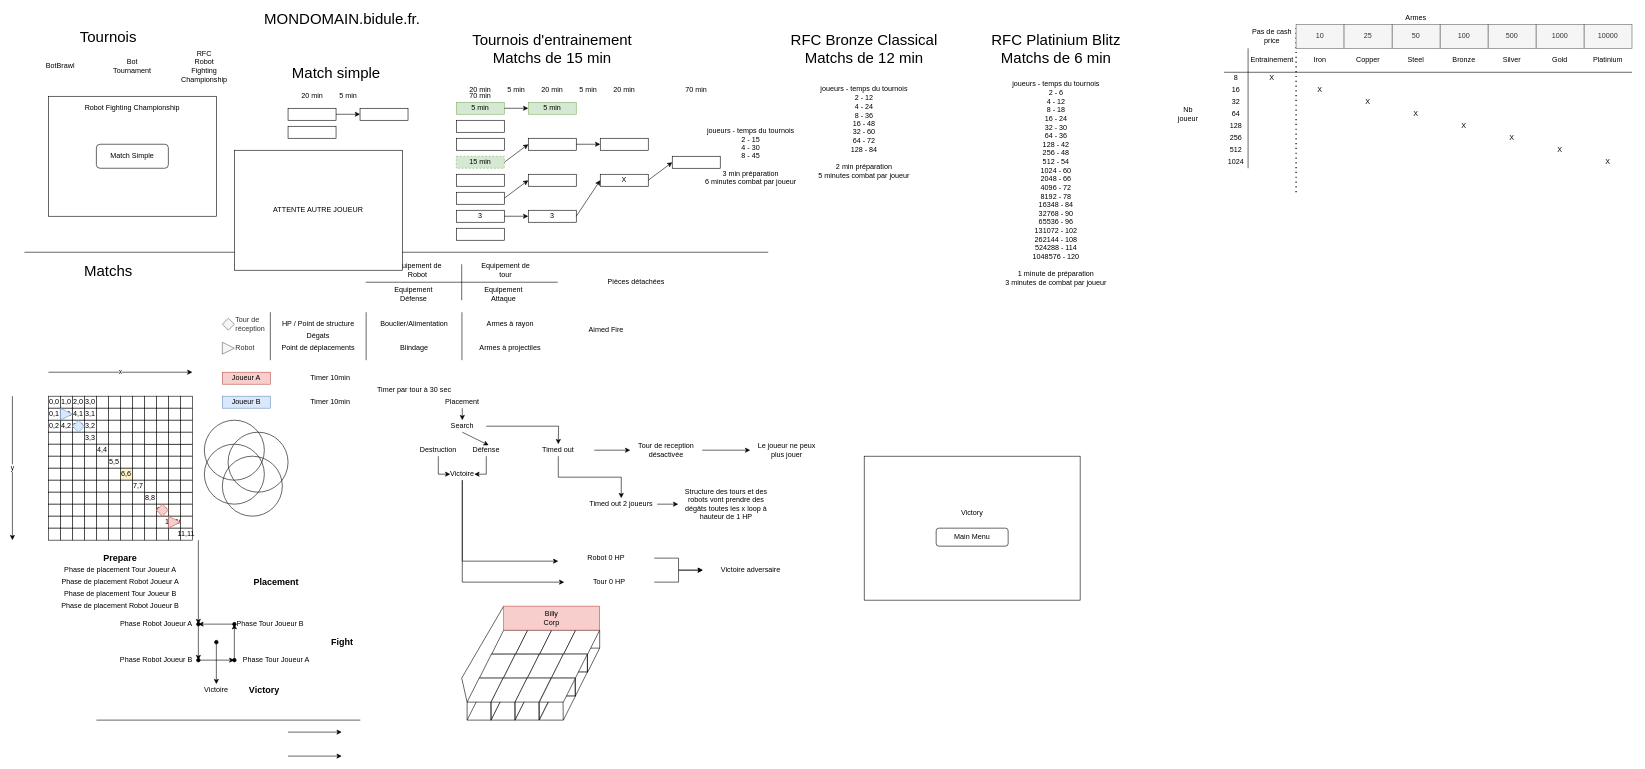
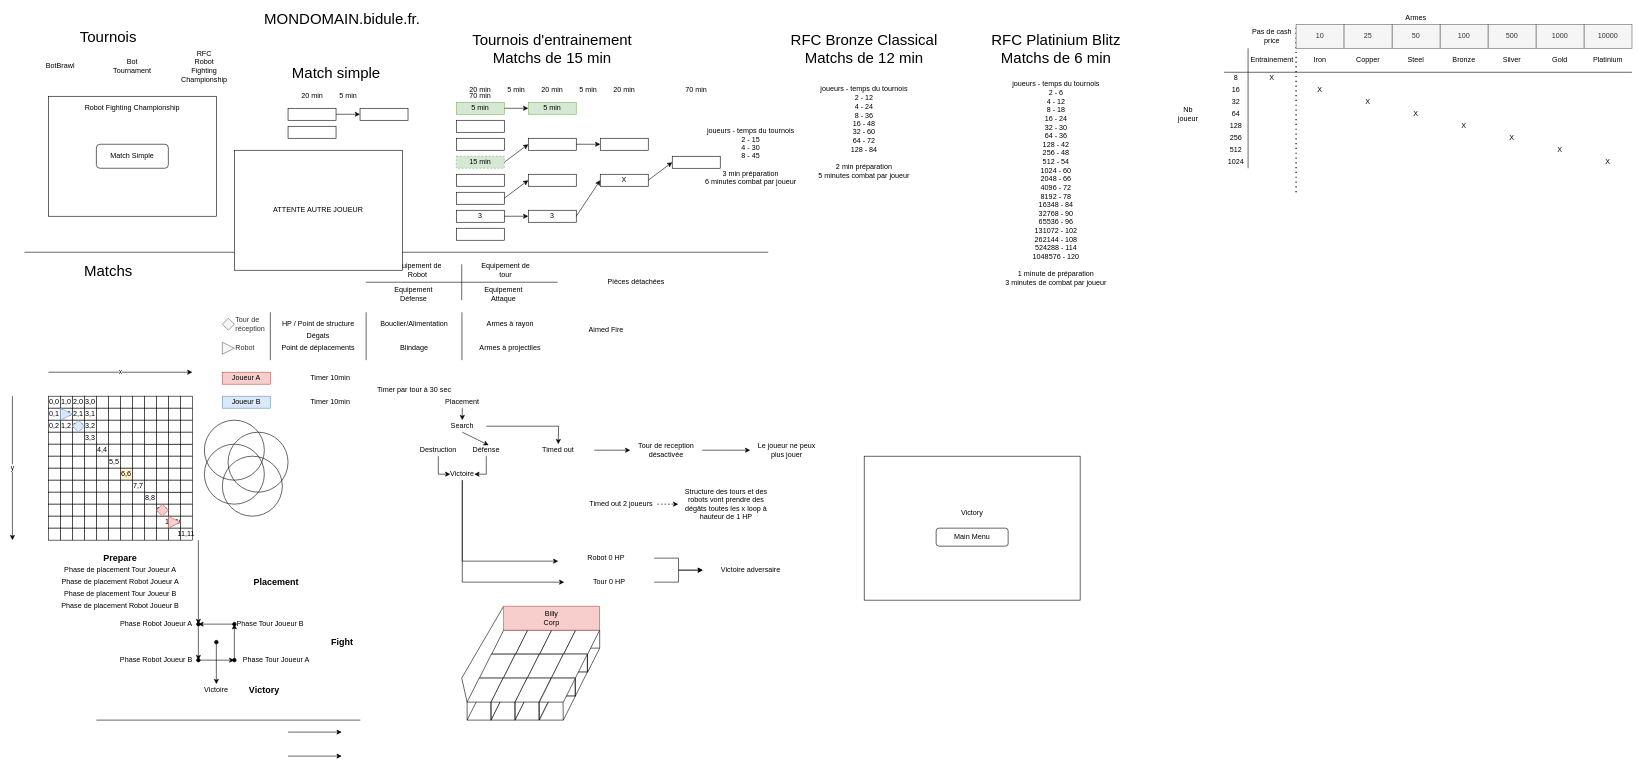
node "4,1": label "4,1" -> "2,1"
node "4,2": label "4,2" -> "1,2"
edge "Timed out" -> "Timed out 2 joueurs": removed
edge "Timed out 2 joueurs" -> "Structure des tours et des robots vont prendre des dégâts toutes les x loop à hauteur de 1 HP": style solid -> dashed
